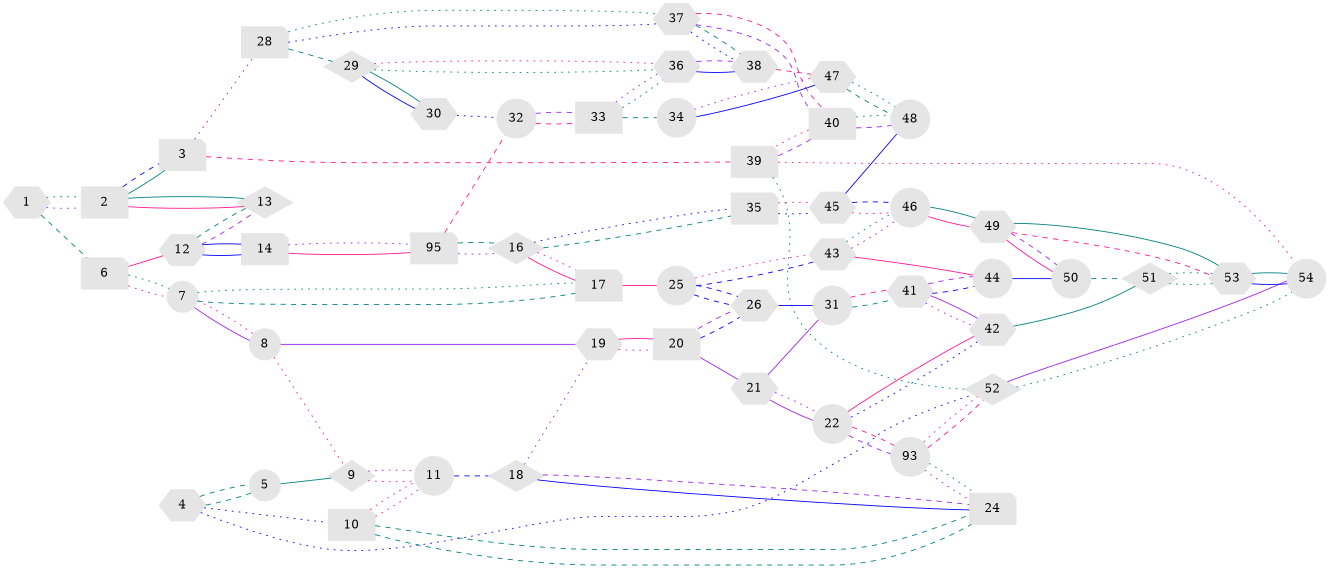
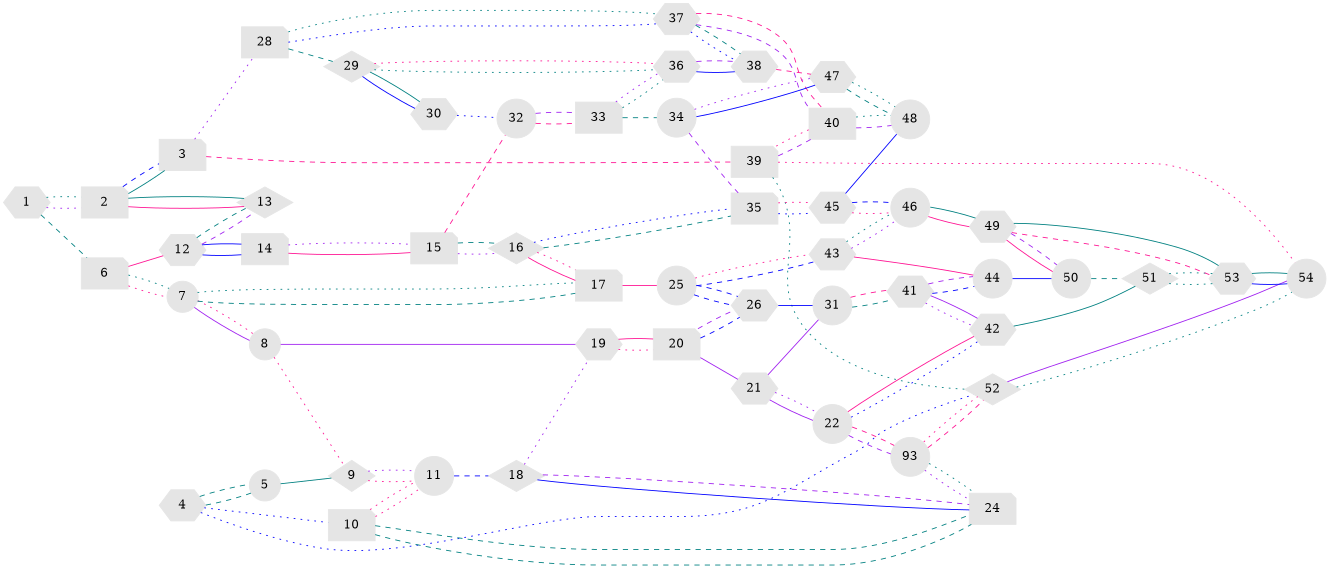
edge "34" -- "35": added
node "95": label "95" -> "15"
